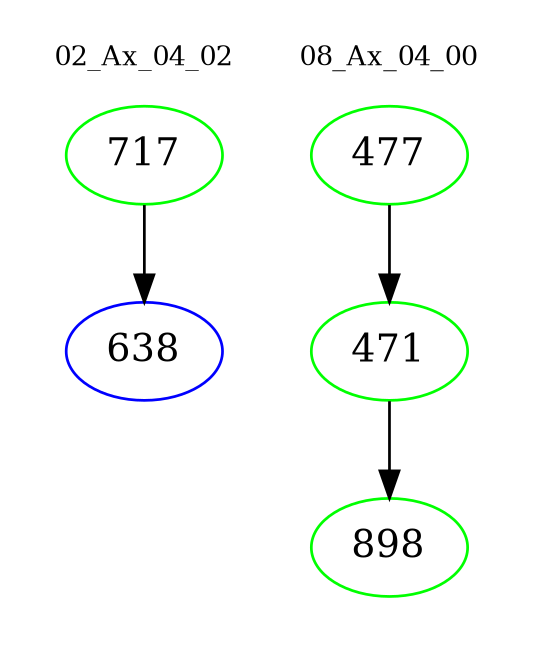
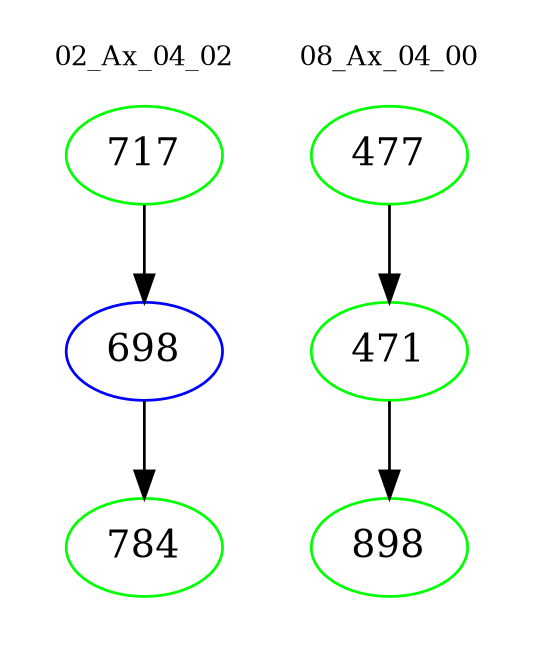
node "638": label "638" -> "698"
node "784": added
